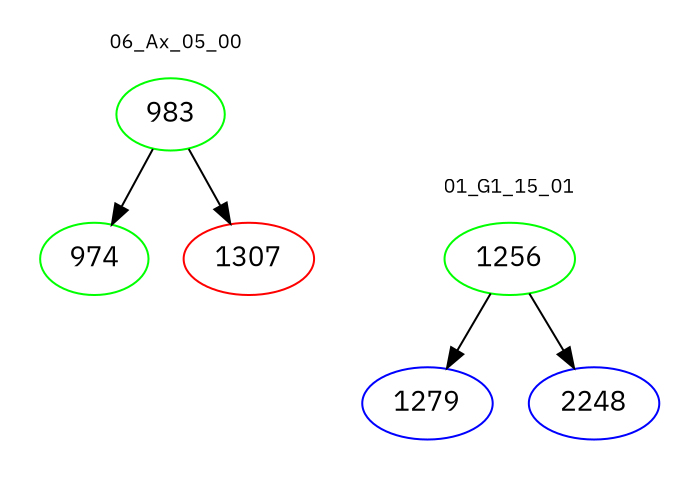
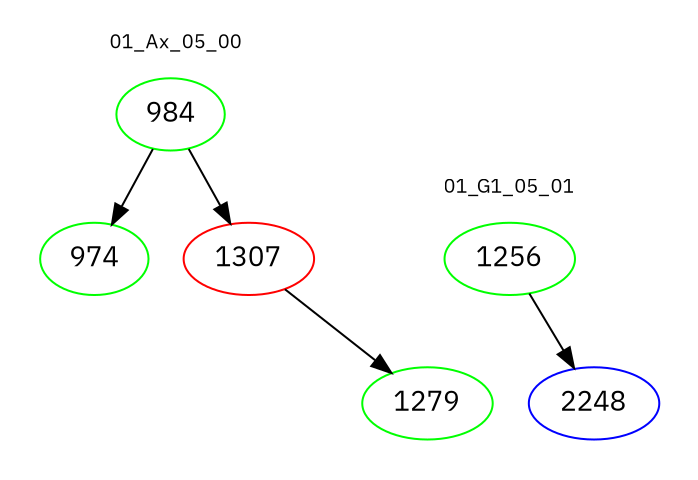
cluster "06_Ax_05_00": label "06_Ax_05_00" -> "01_Ax_05_00"
node "983": label "983" -> "984"
cluster "01_G1_15_01": label "01_G1_15_01" -> "01_G1_05_01"
edge "1256" -> "1279": now "1307" -> "1279"
node "1279": color blue -> green
